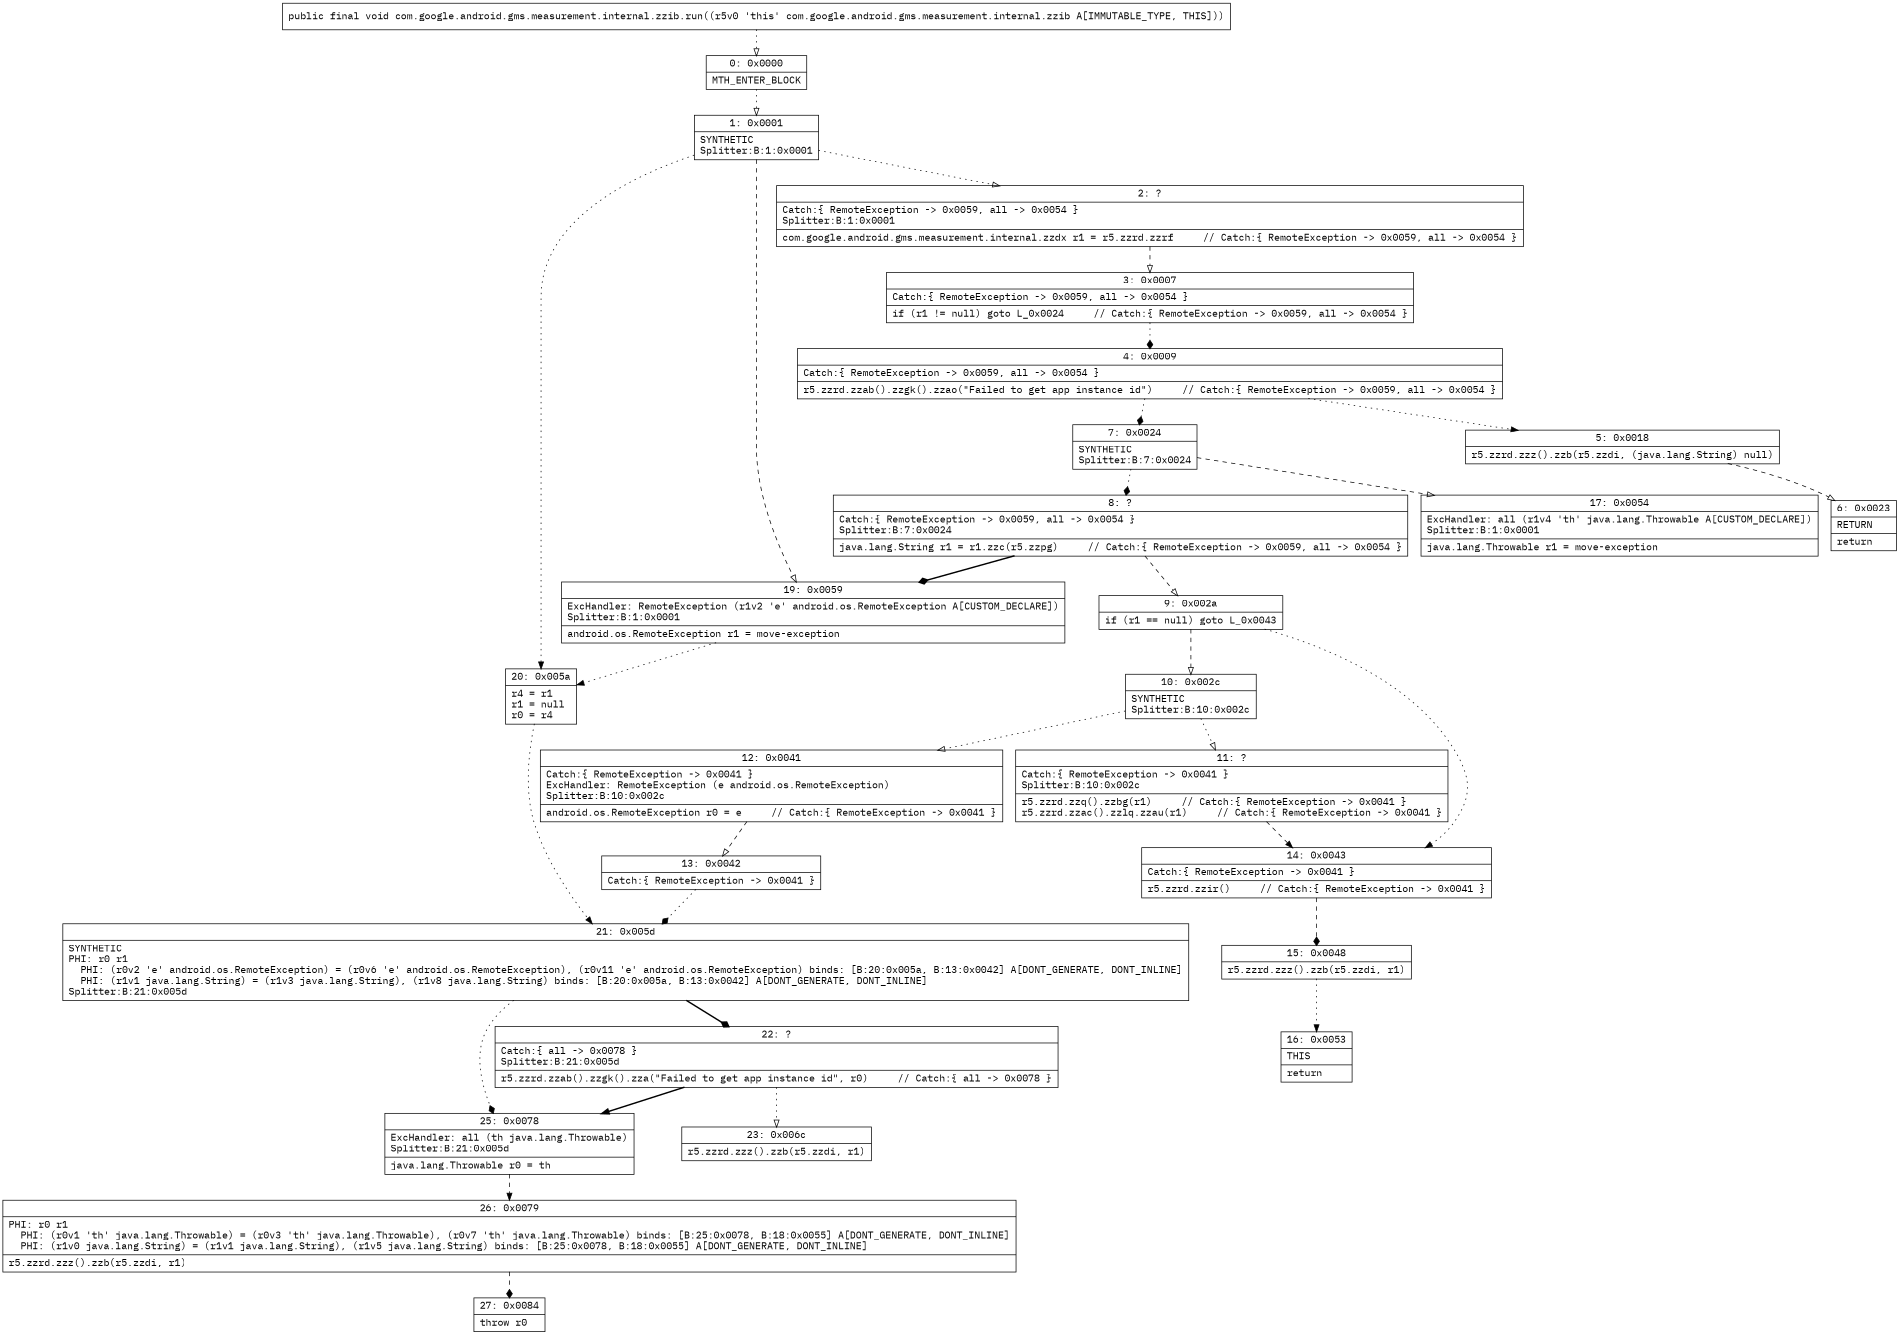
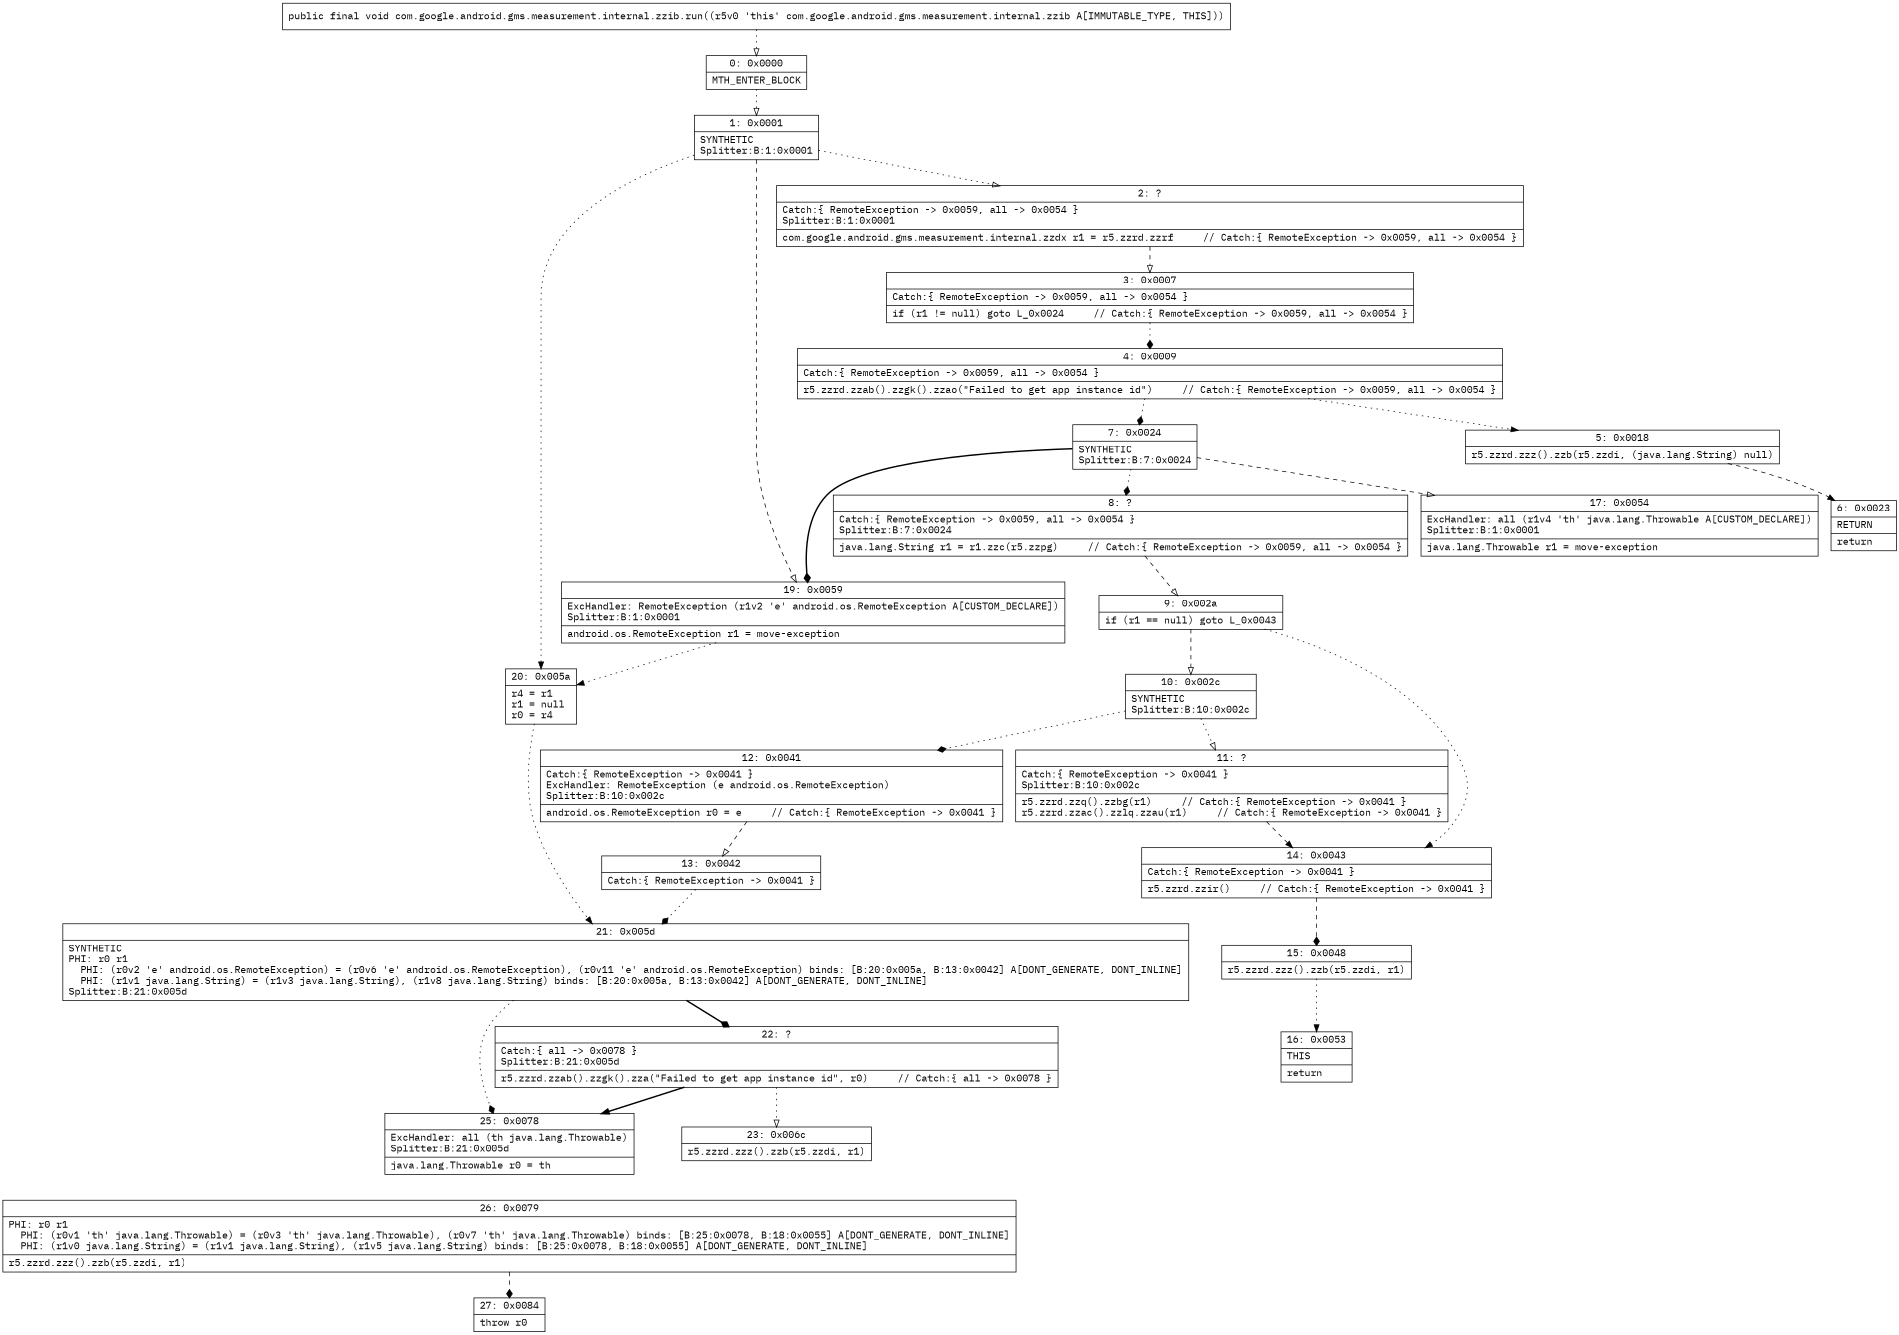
edge "5: 0x0018" -> "6: 0x0023": arrowhead onormal -> normal
edge "8: ?" -> "19: 0x0059": now "7: 0x0024" -> "19: 0x0059"
edge "10: 0x002c" -> "12: 0x0041": arrowhead onormal -> diamond
edge "25: 0x0078" -> "26: 0x0079": removed
